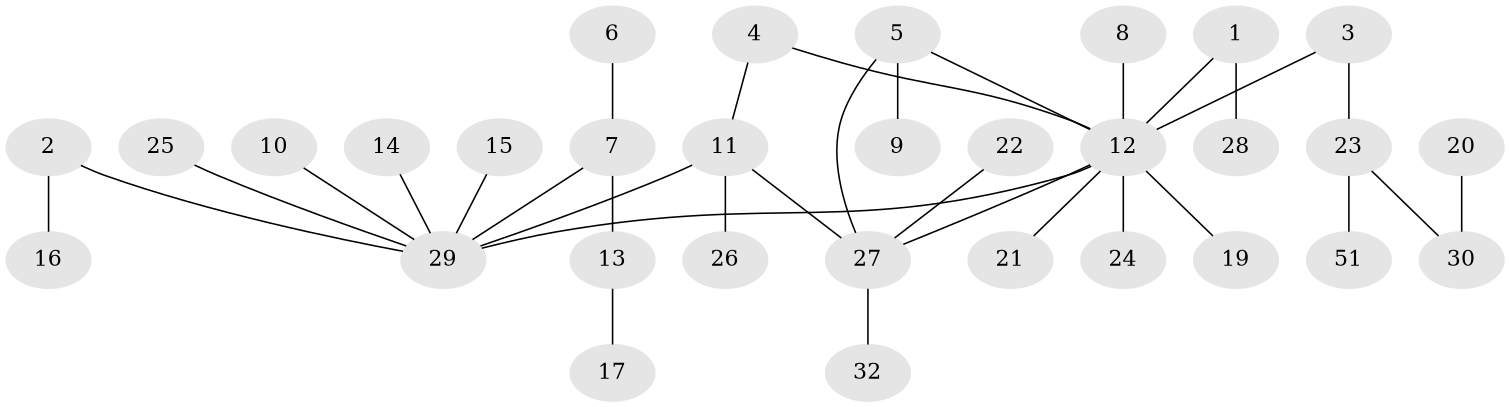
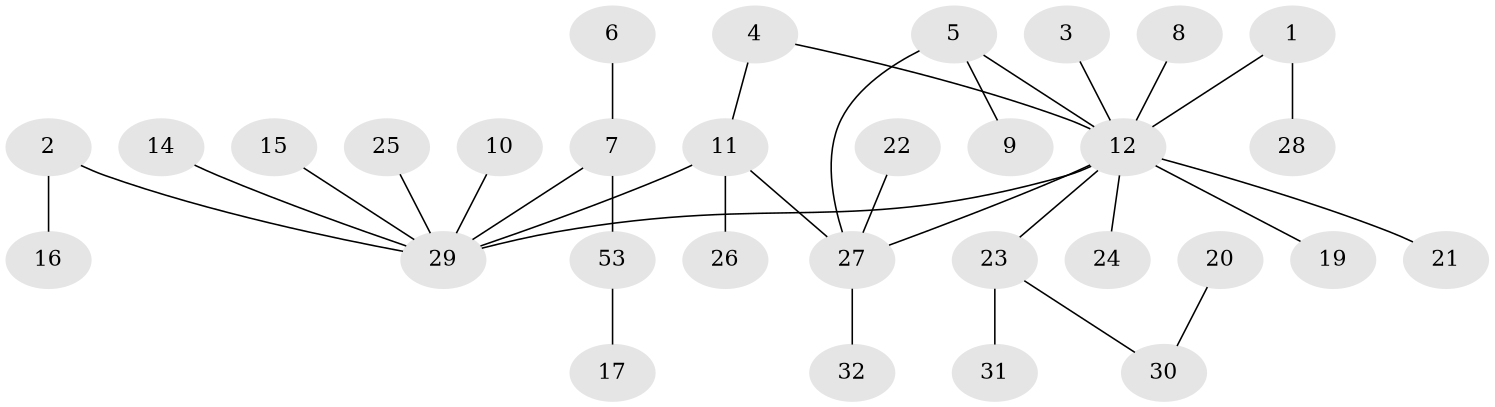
edge "3" -- "23": now "12" -- "23"
node "13": label "13" -> "53"
node "51": label "51" -> "31"
